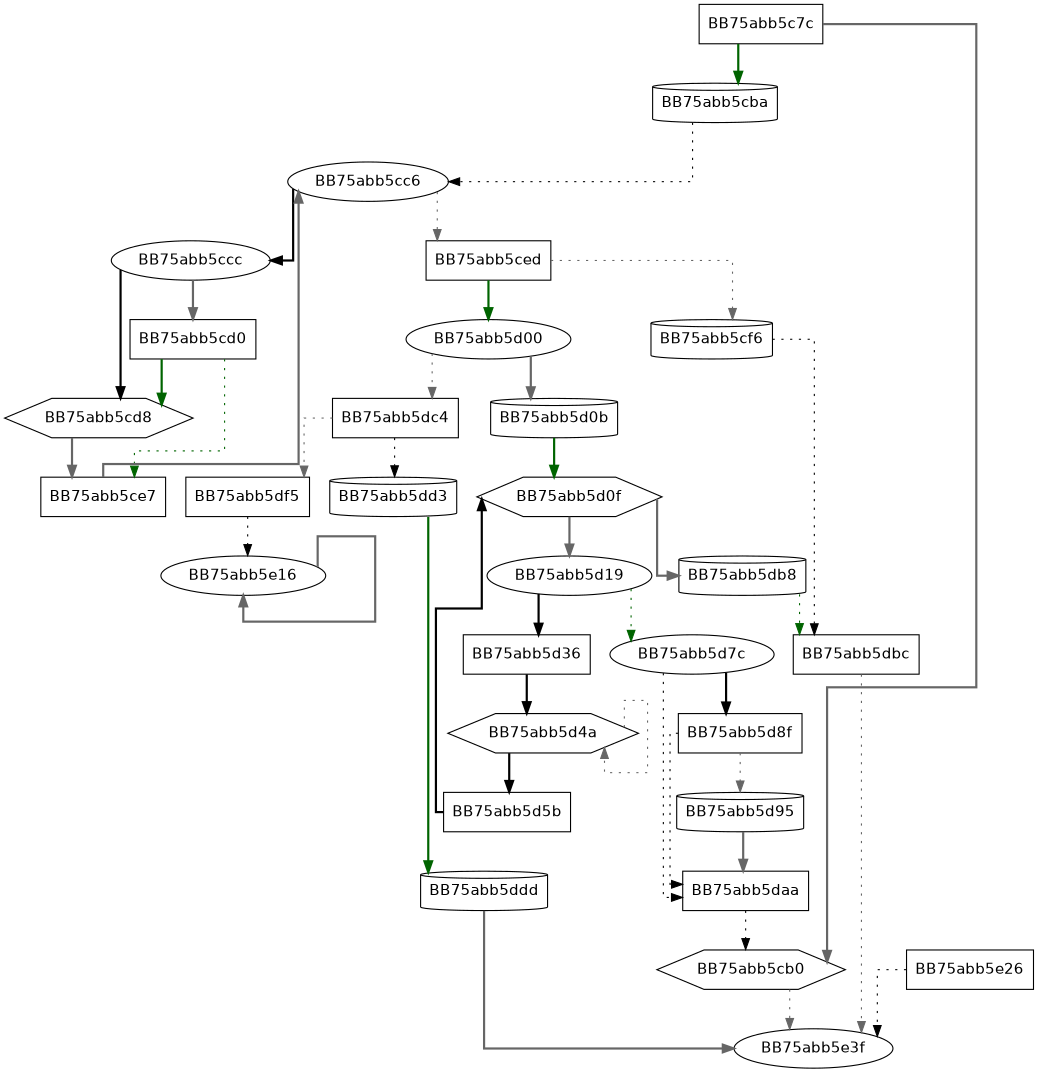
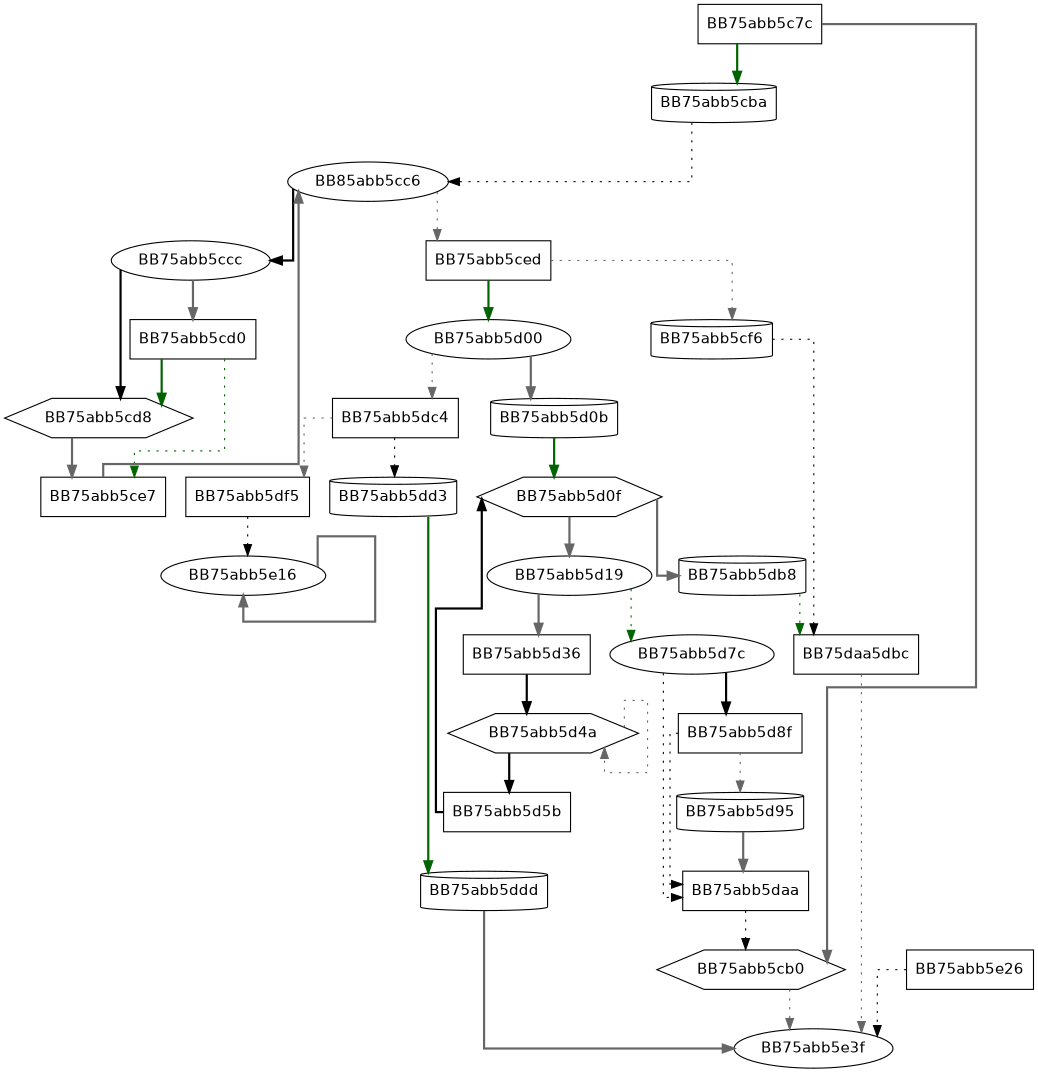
node "BB75abb5cc6": label "BB75abb5cc6" -> "BB85abb5cc6"
edge "BB75abb5d19" -> "BB75abb5d36": color black -> gray40
node "BB75abb5dbc": label "BB75abb5dbc" -> "BB75daa5dbc"
